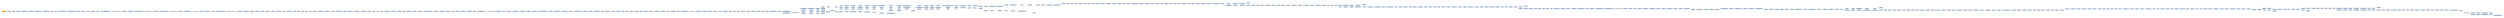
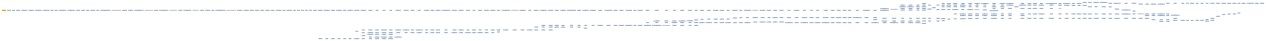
node "0x0040be99 call 0x0040f2ac": removed
